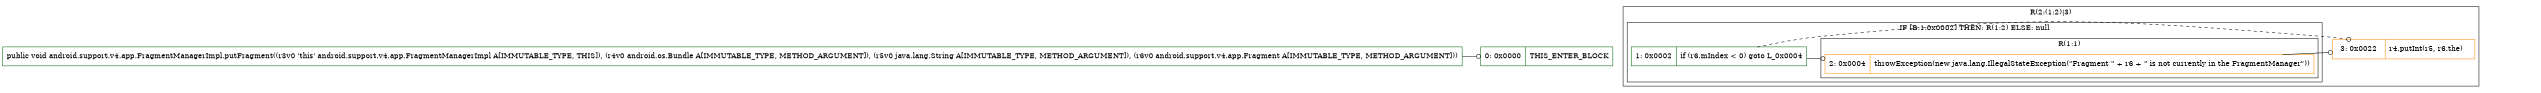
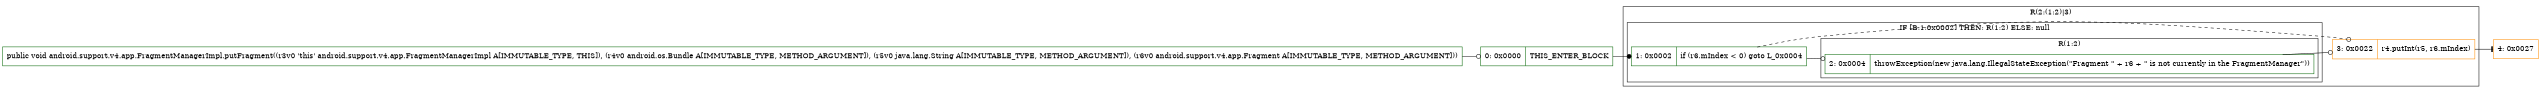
cluster "R(1:1)": label "R(1:1)" -> "R(1:2)"
node "3: 0x0022": text "r4.putInt(r5, r6.the)" -> "r4.putInt(r5, r6.mIndex)"
node "4: 0x0027": added
edge "0: 0x0000" -> "1: 0x0002": added
node "2: 0x0004": color darkorange -> darkgreen
